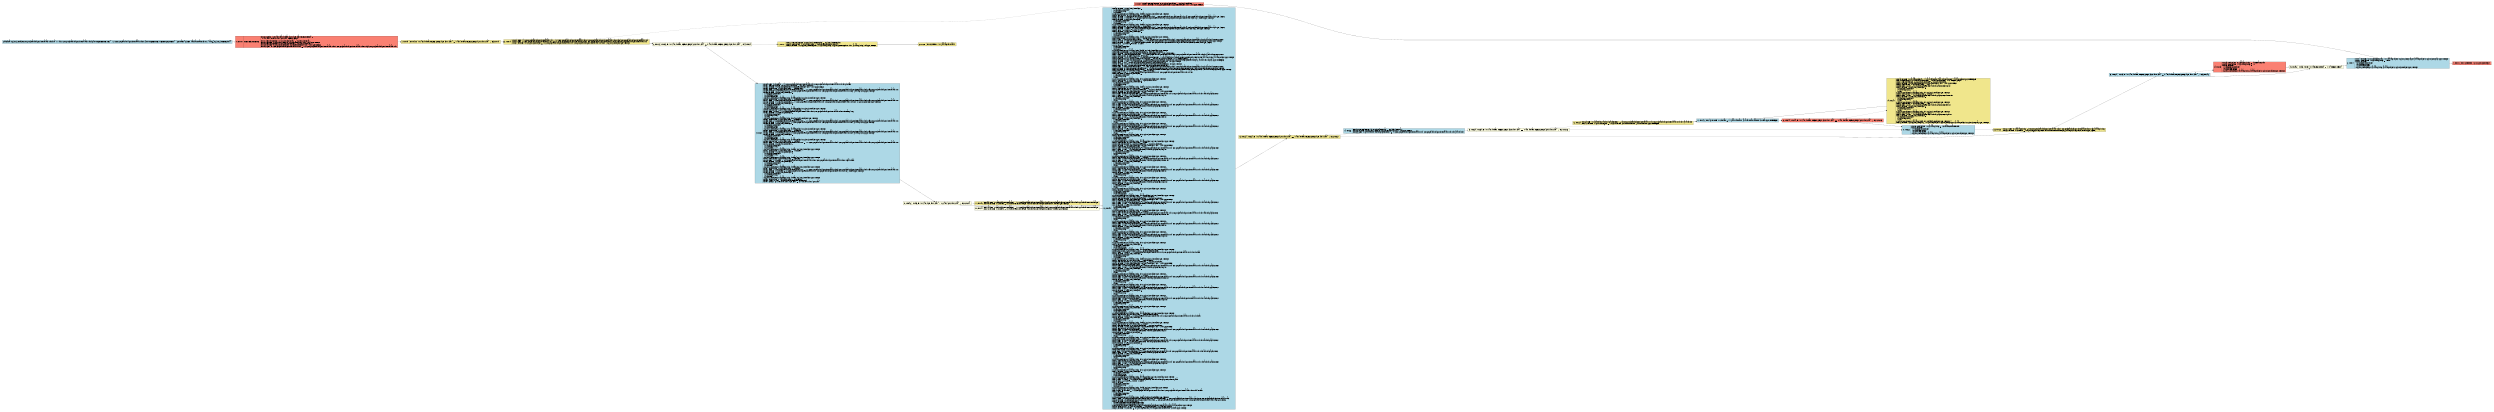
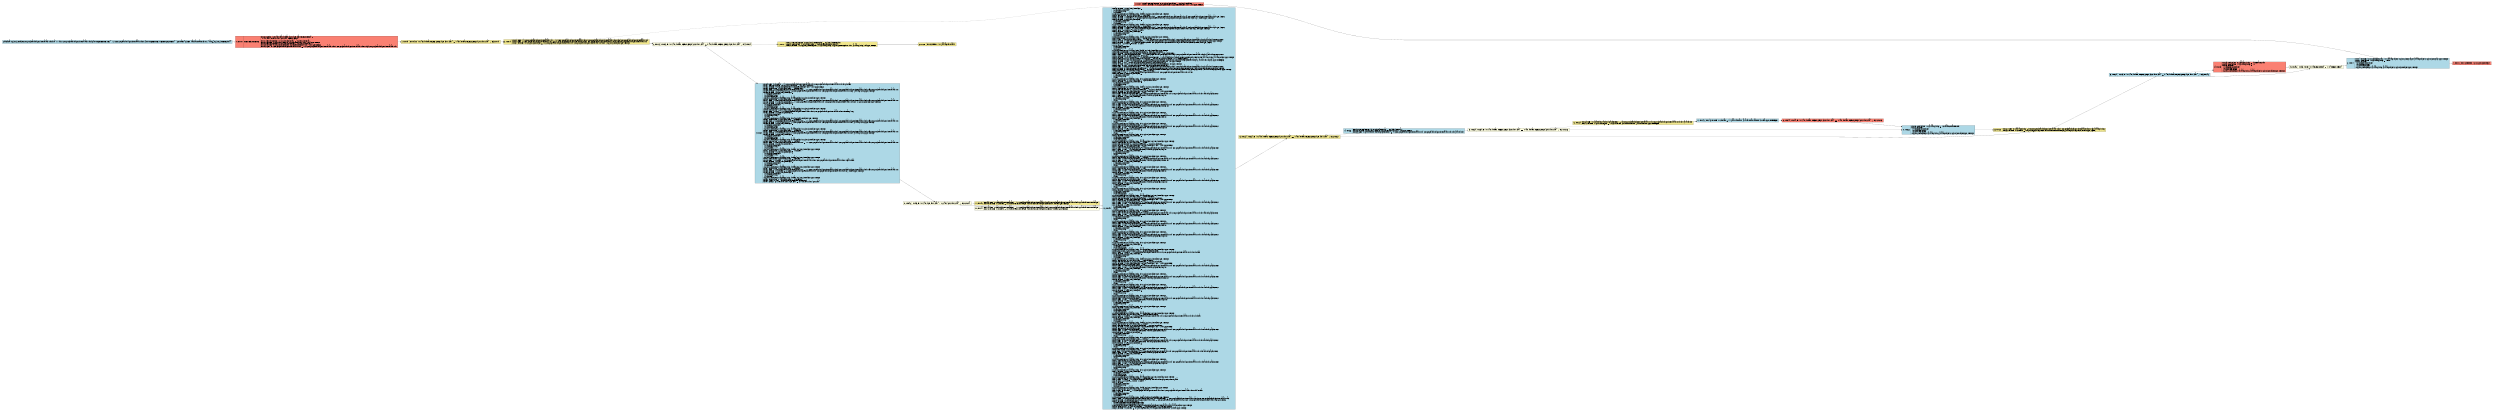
node "19: 0x024b": removed
